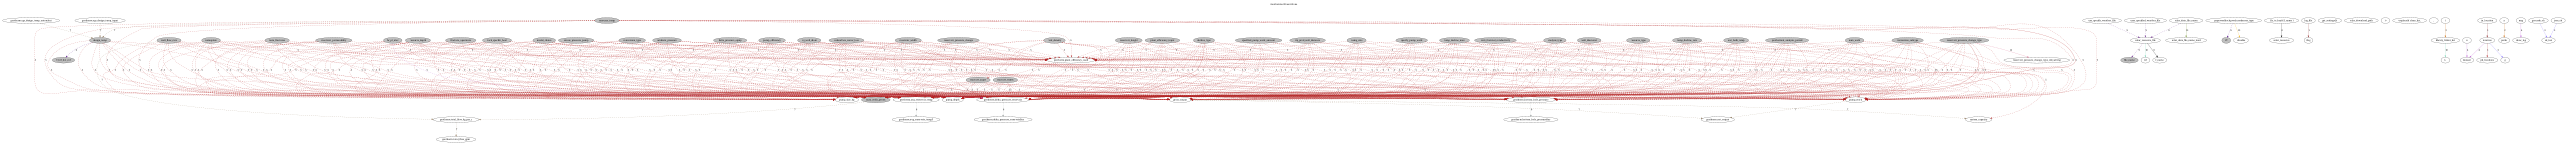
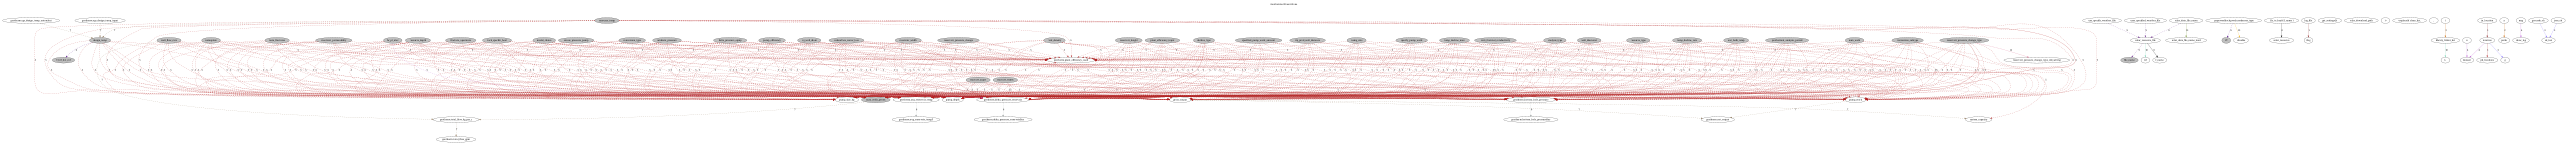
edge "geotherm.plant_efficiency_used" -> "fracture_angle": reversed
